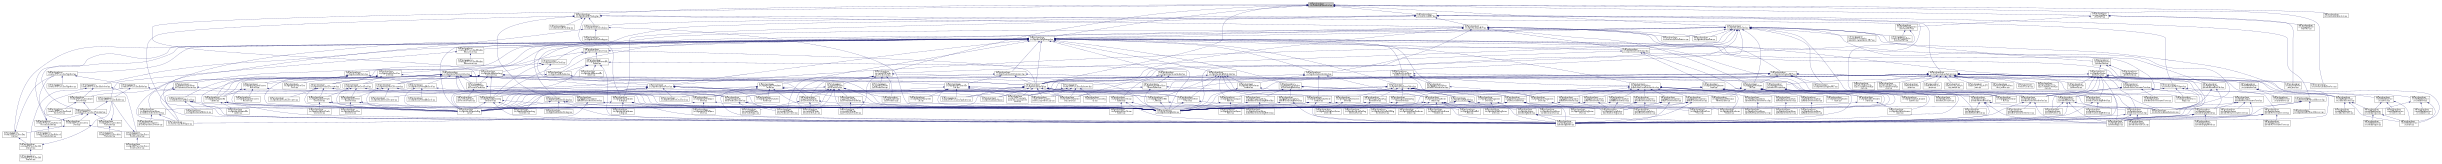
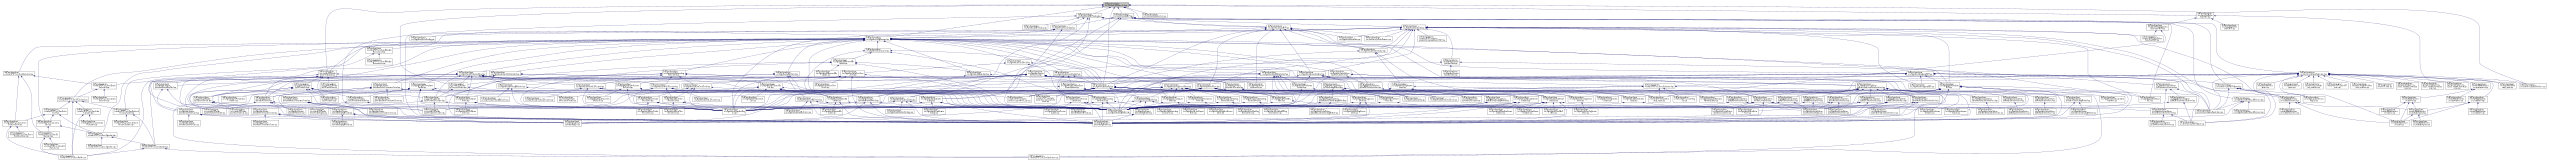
edge "3rdParty/Ipopt/Ipopt /contrib/sIPOPT/src/SensPCalculator.hpp" -> "3rdParty/Ipopt/Ipopt /contrib/sIPOPT/src/SensBuilder.cpp": reversed
